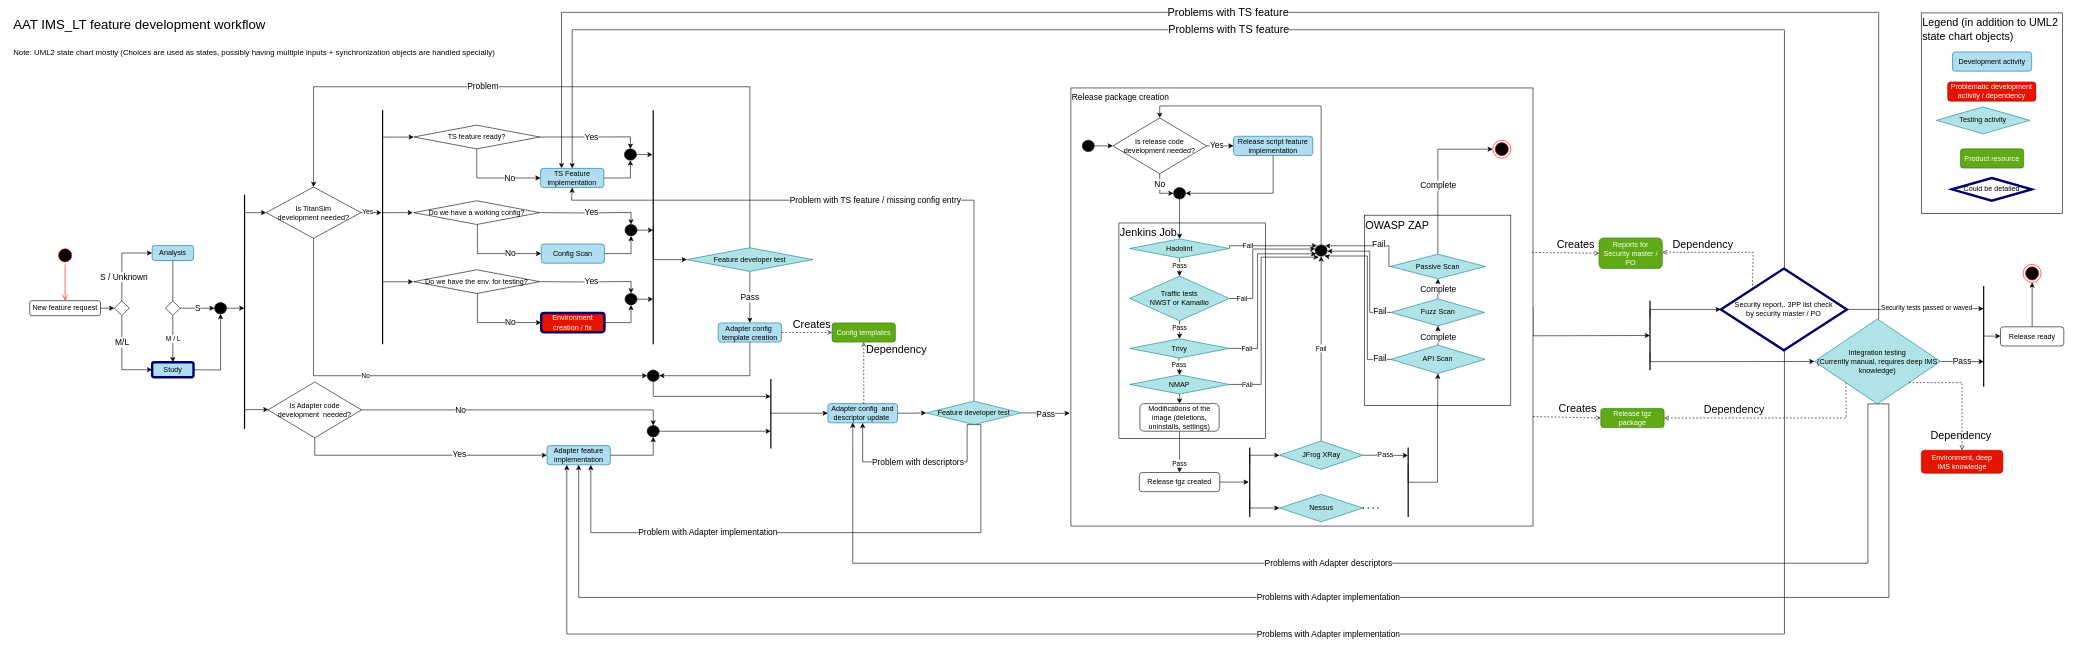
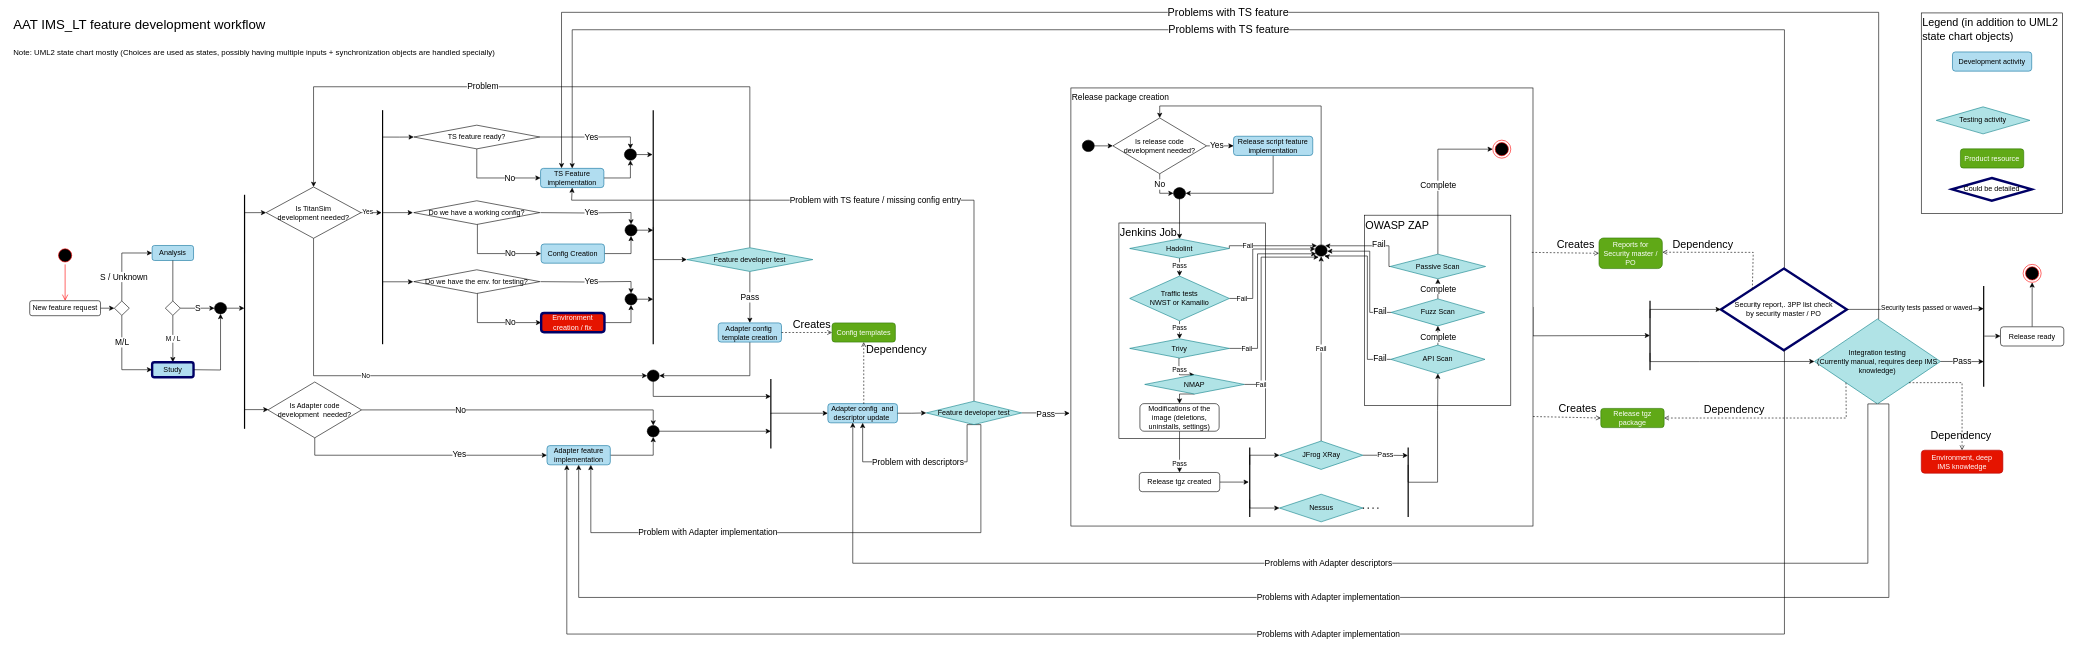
node "Problematic development activity / dependency": removed
node "Config Scan": label "Config Scan" -> "Config Creation"
node "NMAP": moved (1179, 384) -> (1194, 384)
